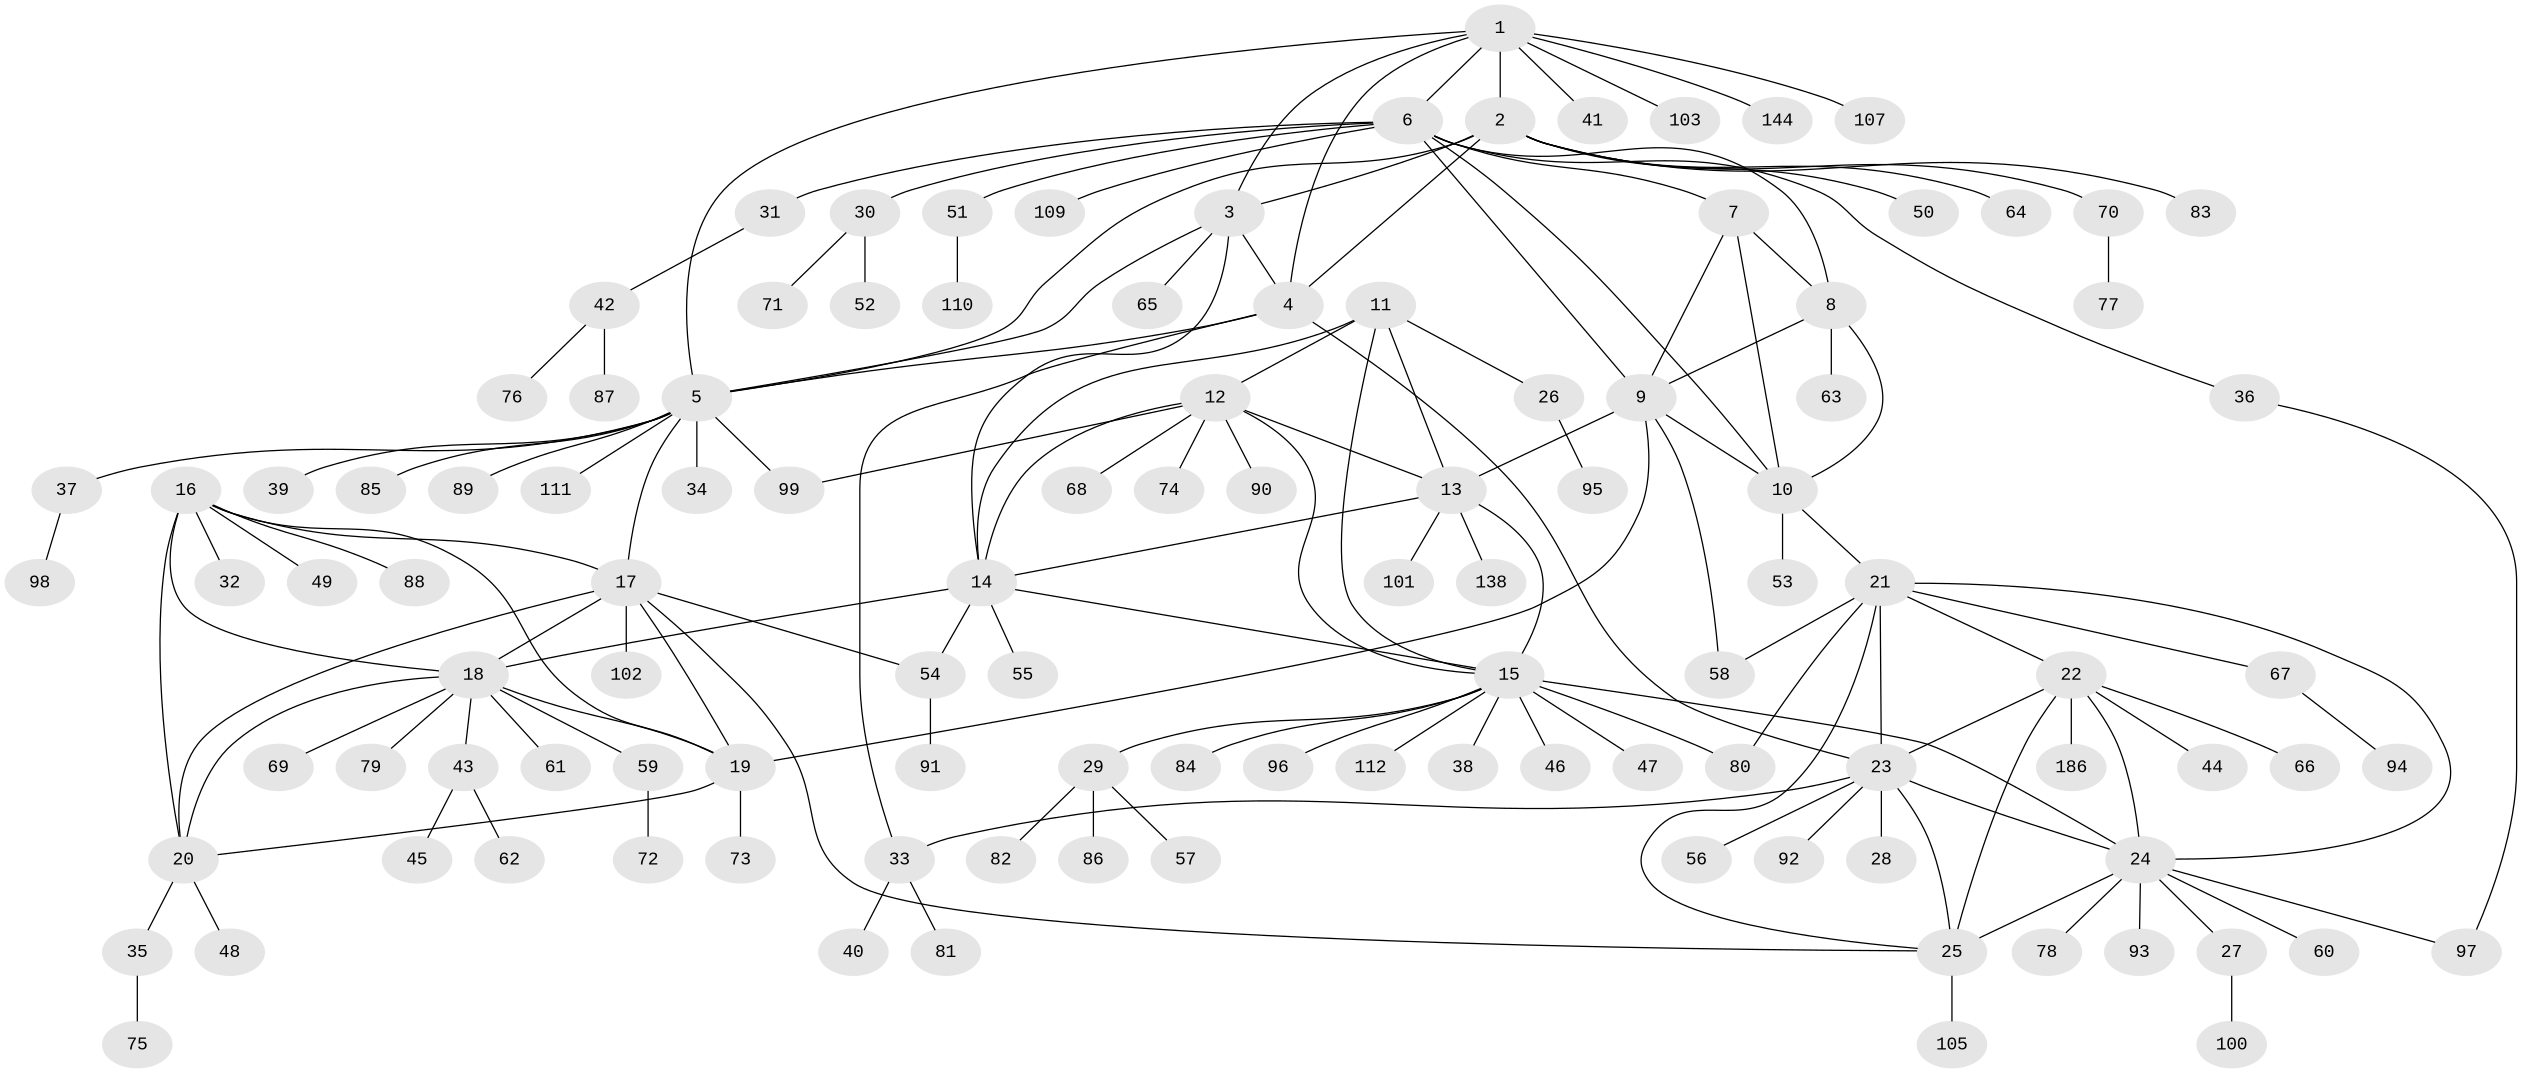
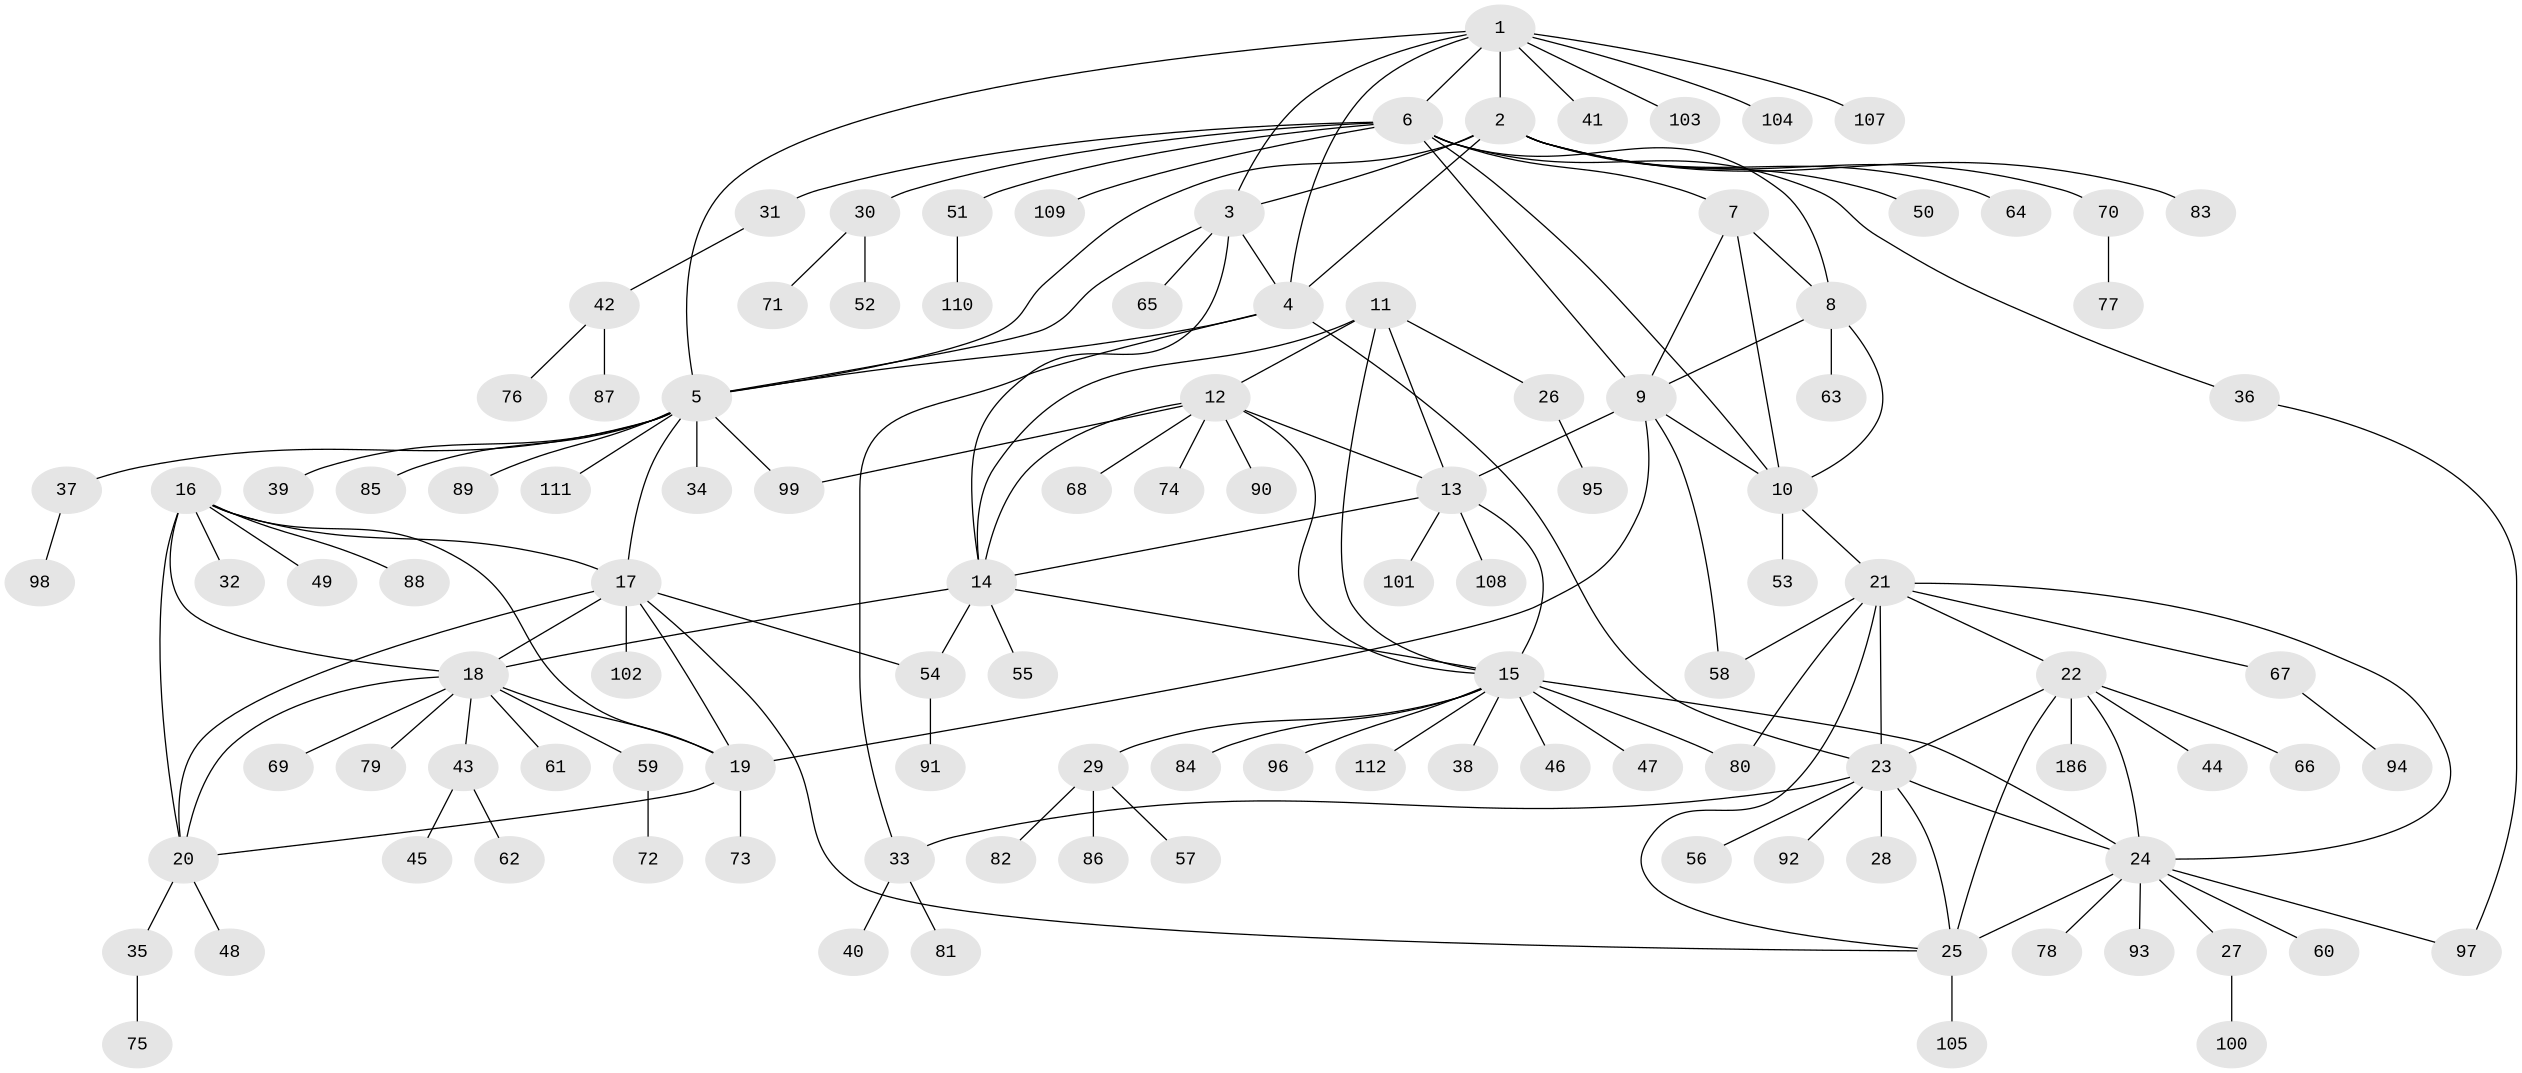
node "144": label "144" -> "104"
node "138": label "138" -> "108"
